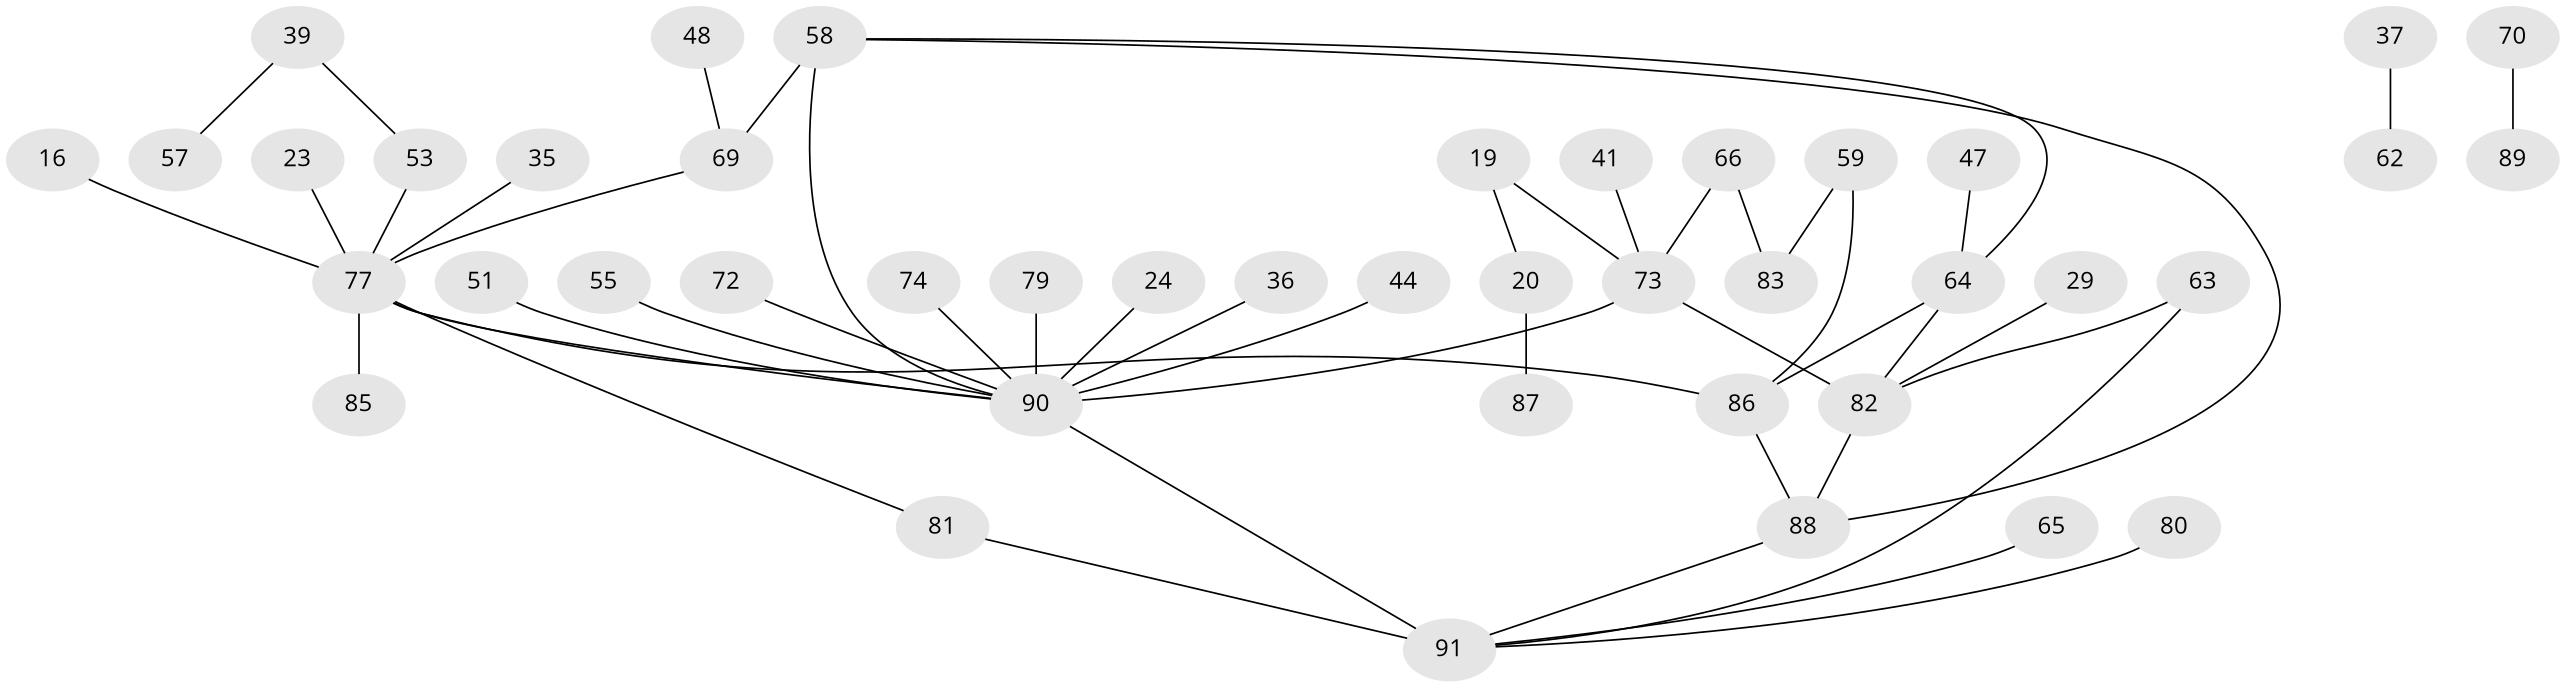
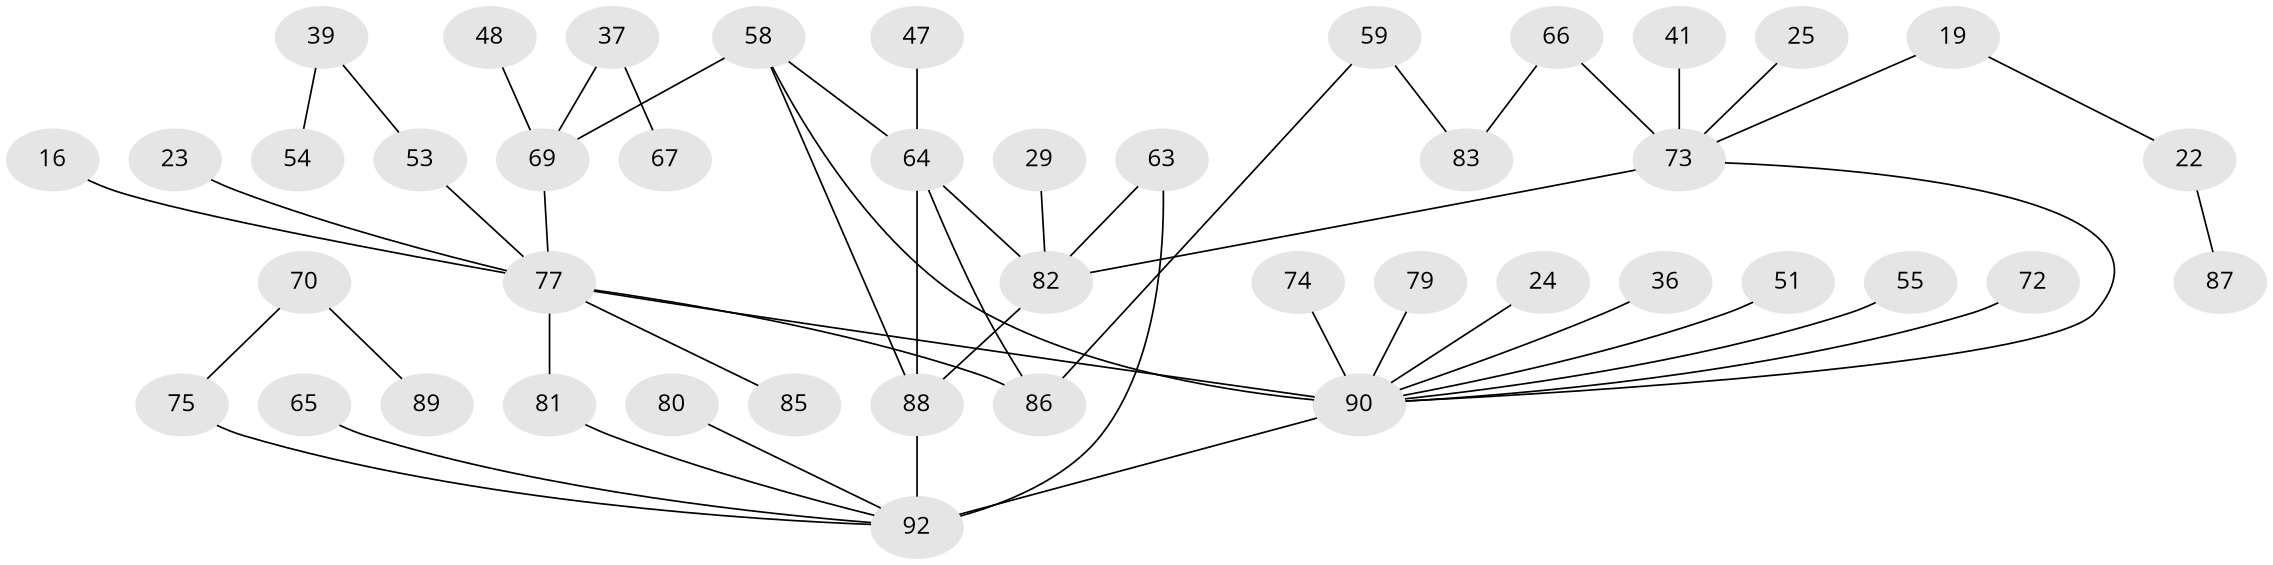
node "25": added
edge "37" -- "69": added
node "57": label "57" -> "54"
node "35": removed
node "62": label "62" -> "67"
node "44": removed
node "20": label "20" -> "22"
node "75": added
edge "86" -- "88": now "64" -- "88"
node "91": label "91" -> "92"
